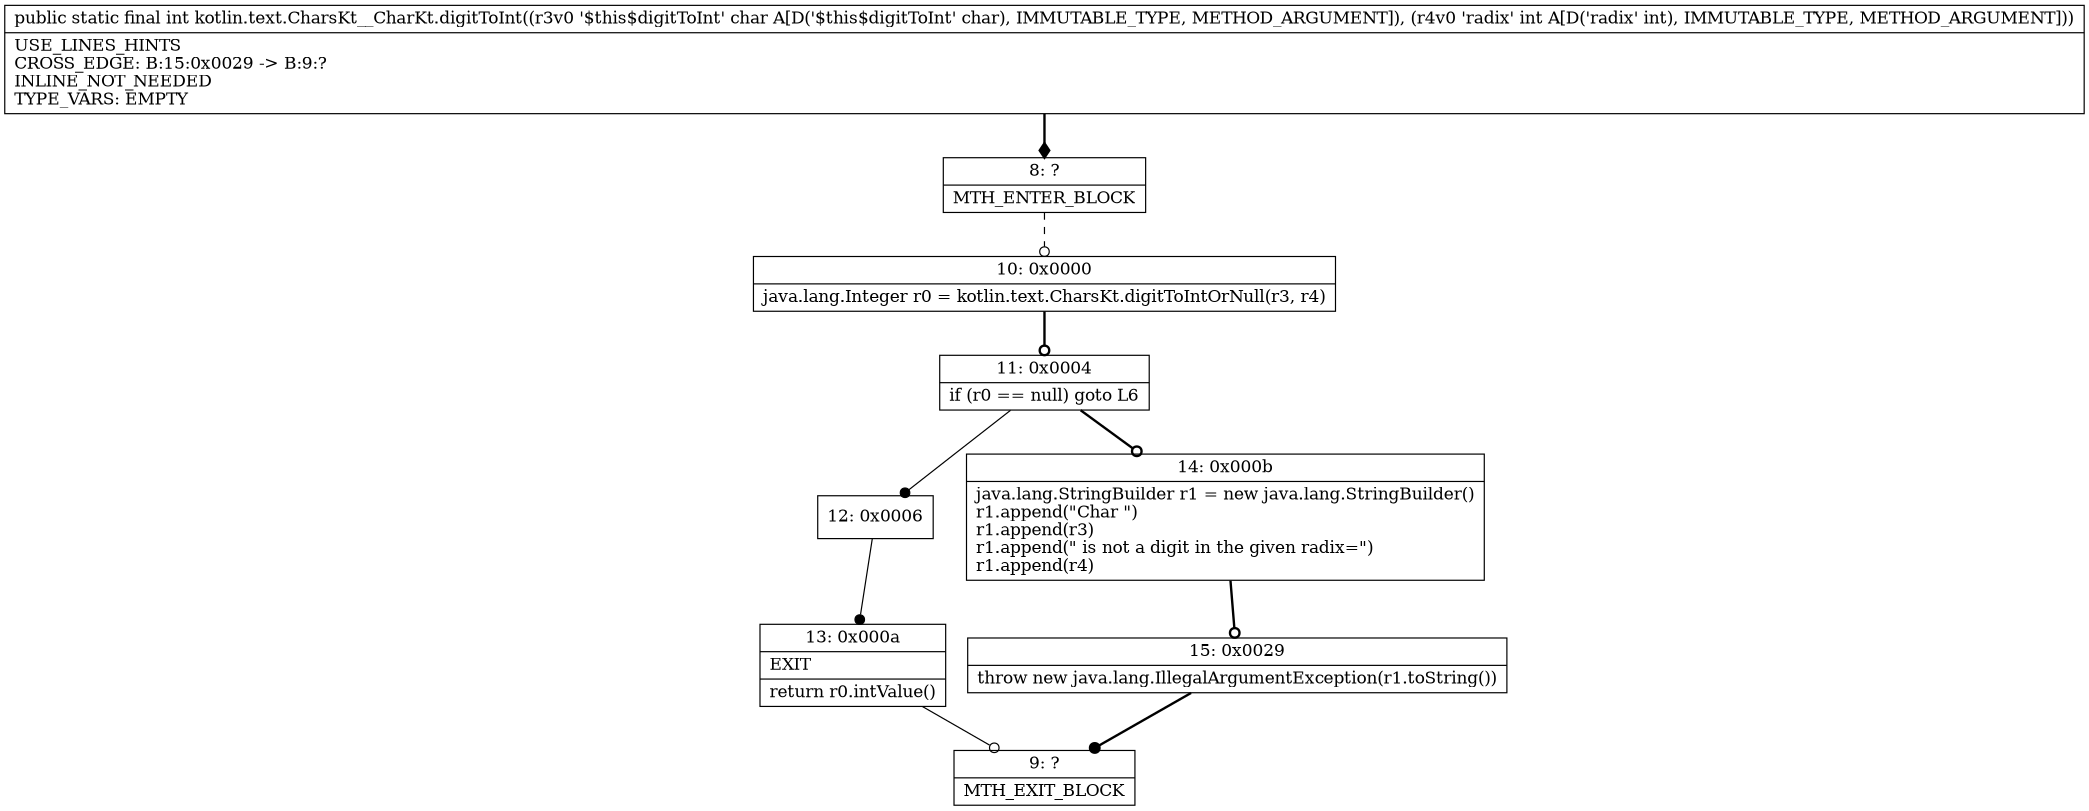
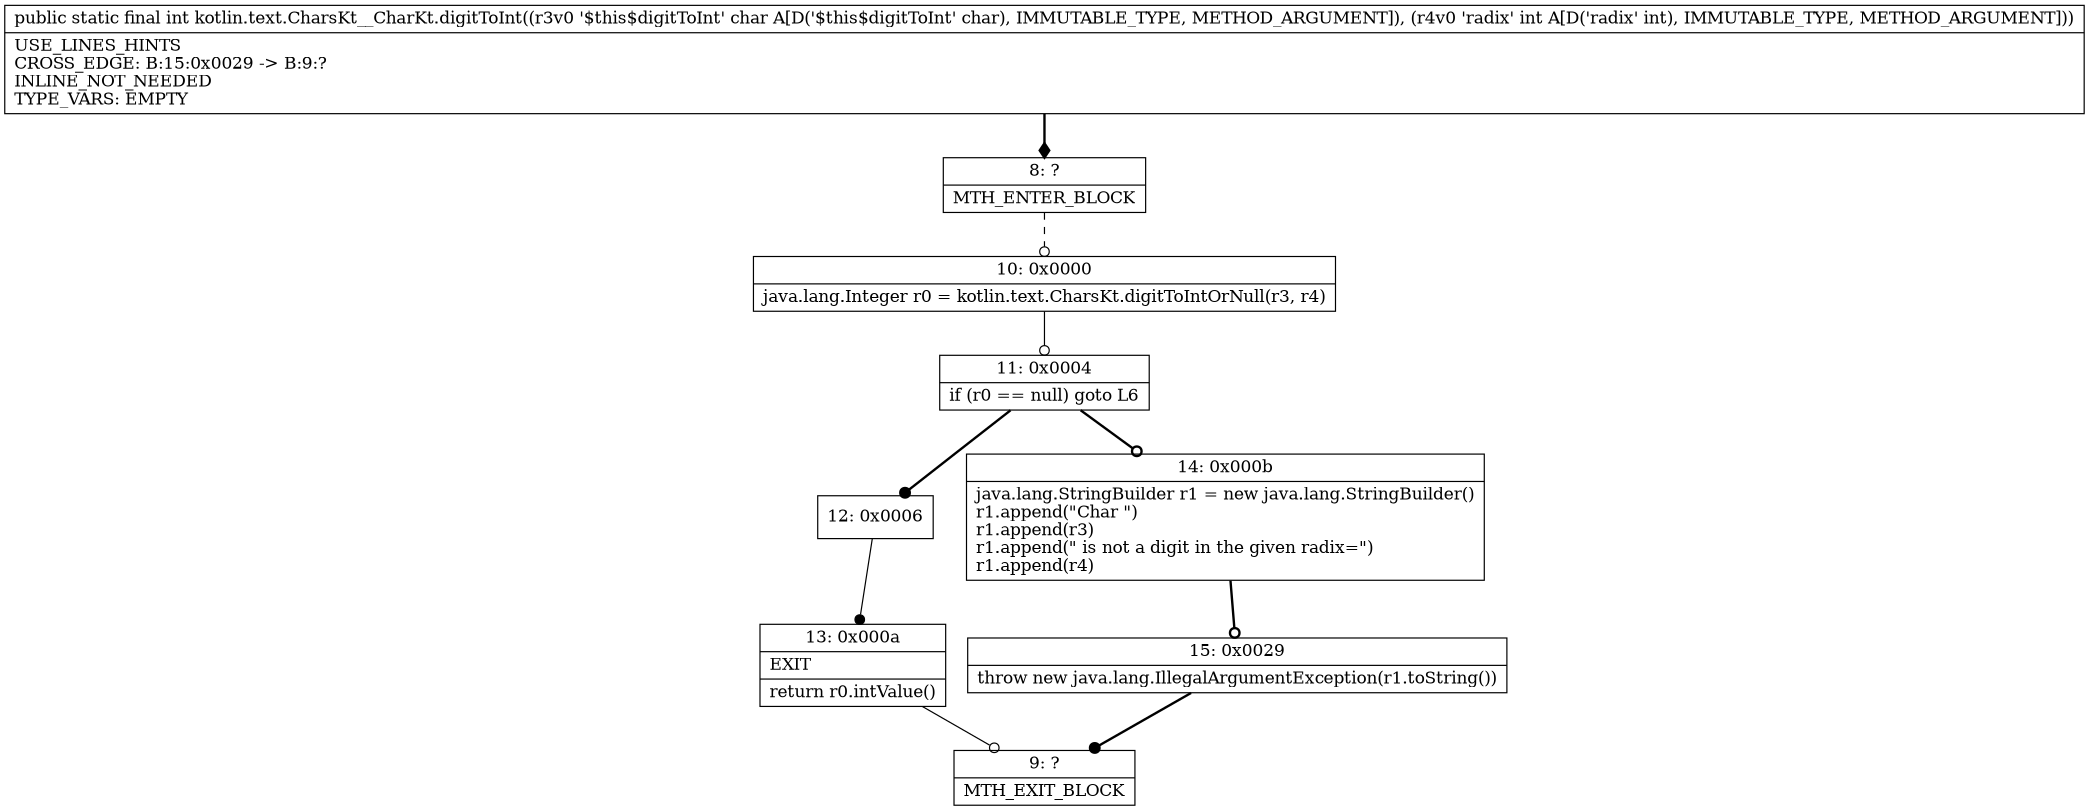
edge "10: 0x0000" -> "11: 0x0004": style bold -> solid
edge "11: 0x0004" -> "12: 0x0006": style solid -> bold
